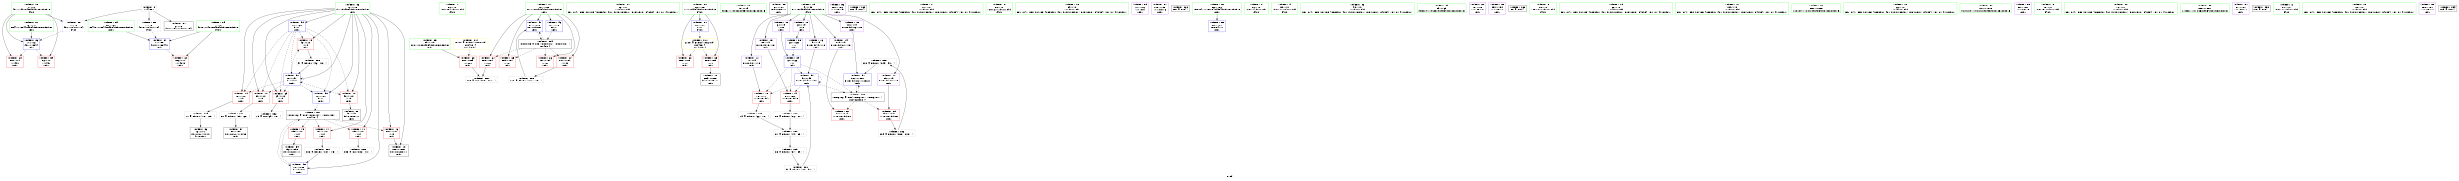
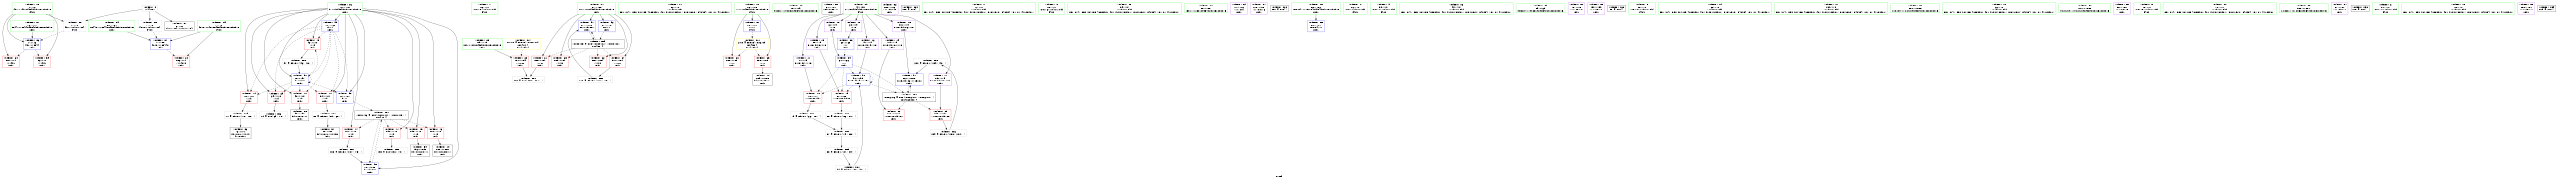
node "NodeID: 22": added
edge "NodeID: 26" -> "NodeID: 40": now "NodeID: 26" -> "NodeID: 75"
